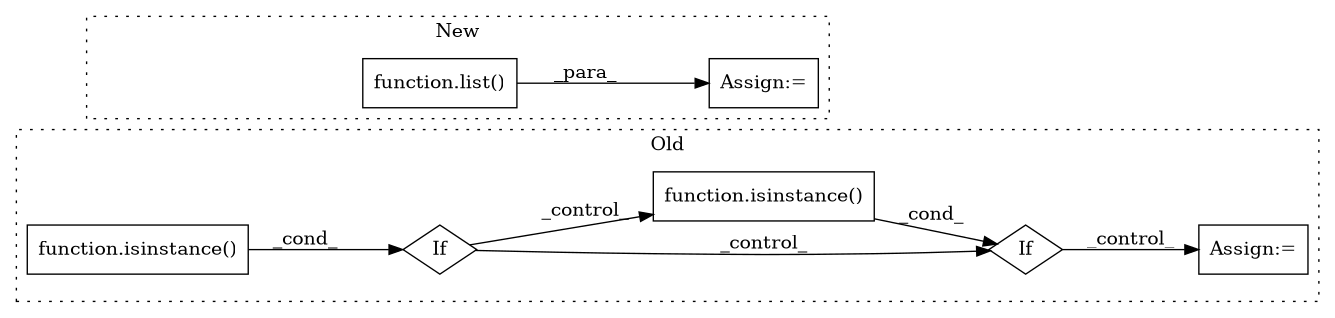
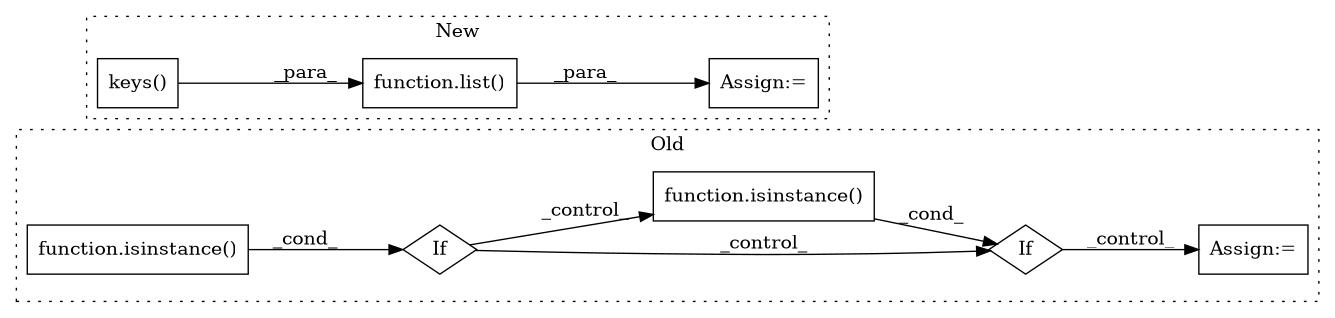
node "keys()": added
